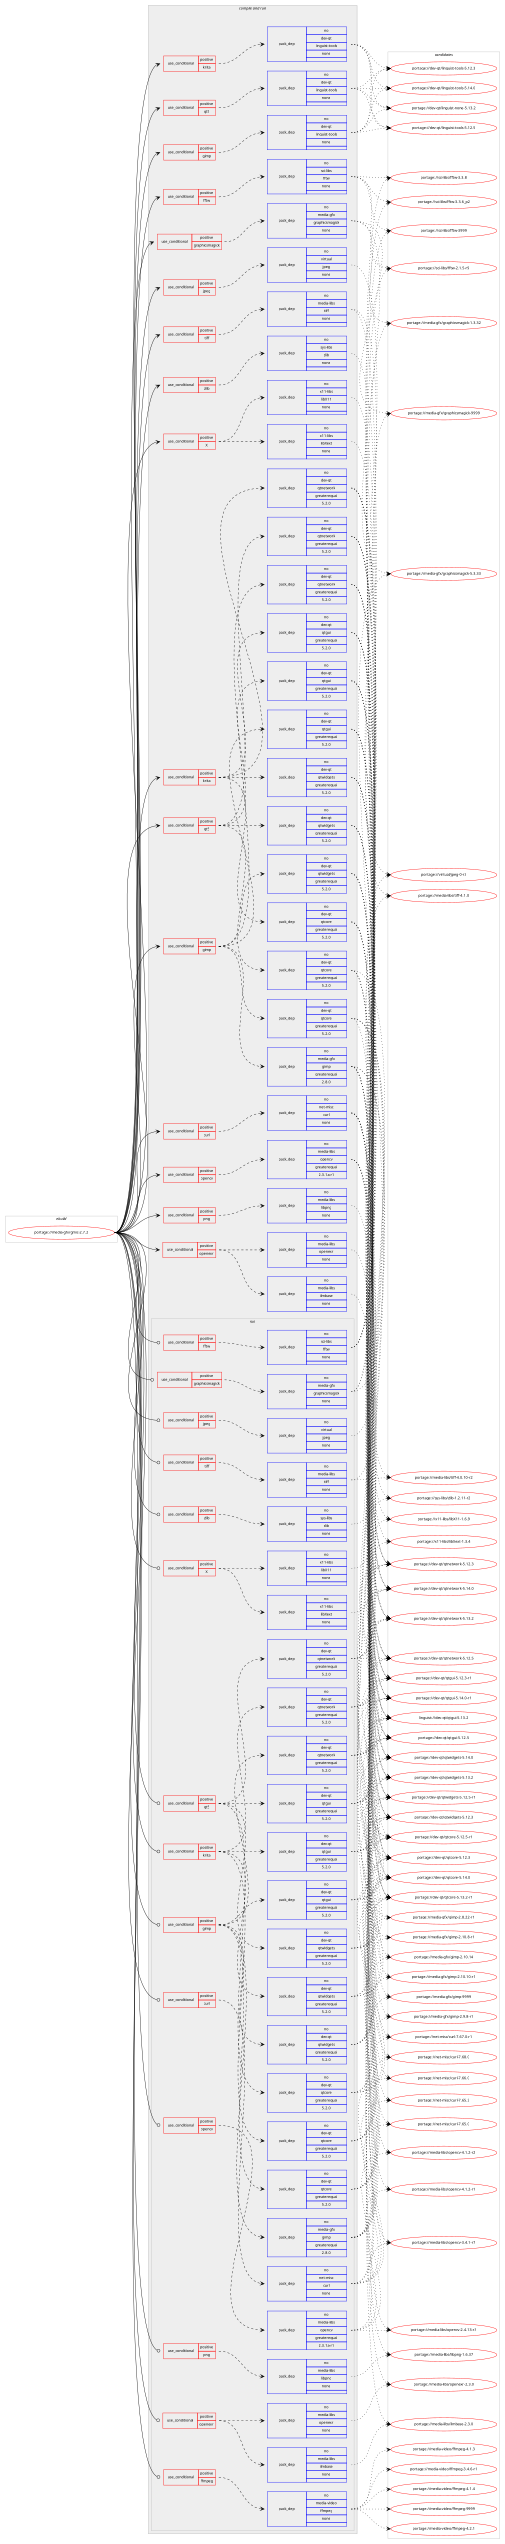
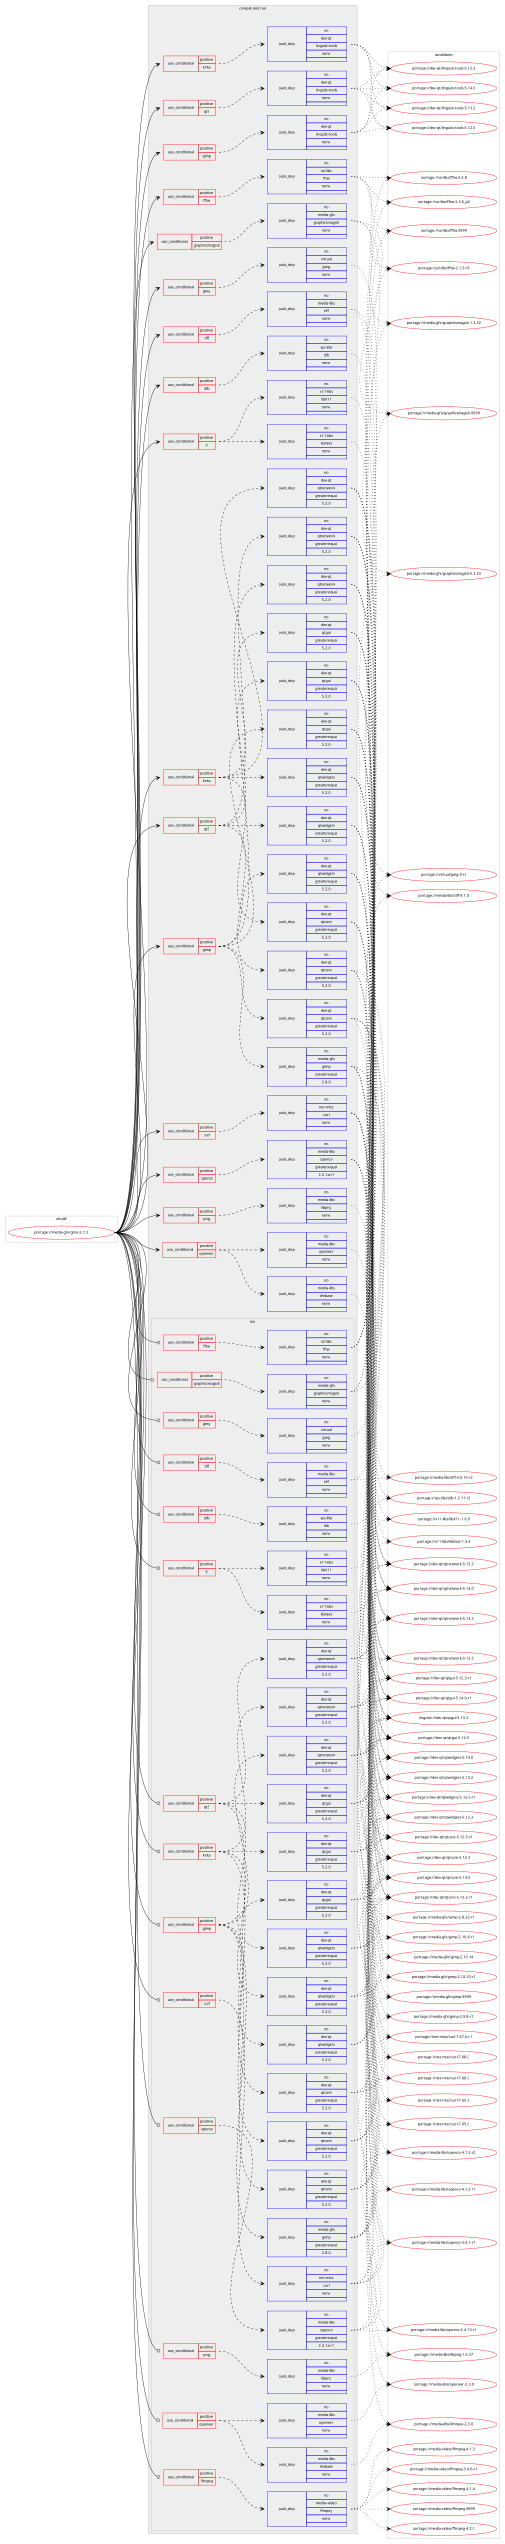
node "portage://dev-qt/linguist-none-5.13.2": label "portage://dev-qt/linguist-none-5.13.2" -> "portage://dev-qt/linguist-tools-5.13.2"
